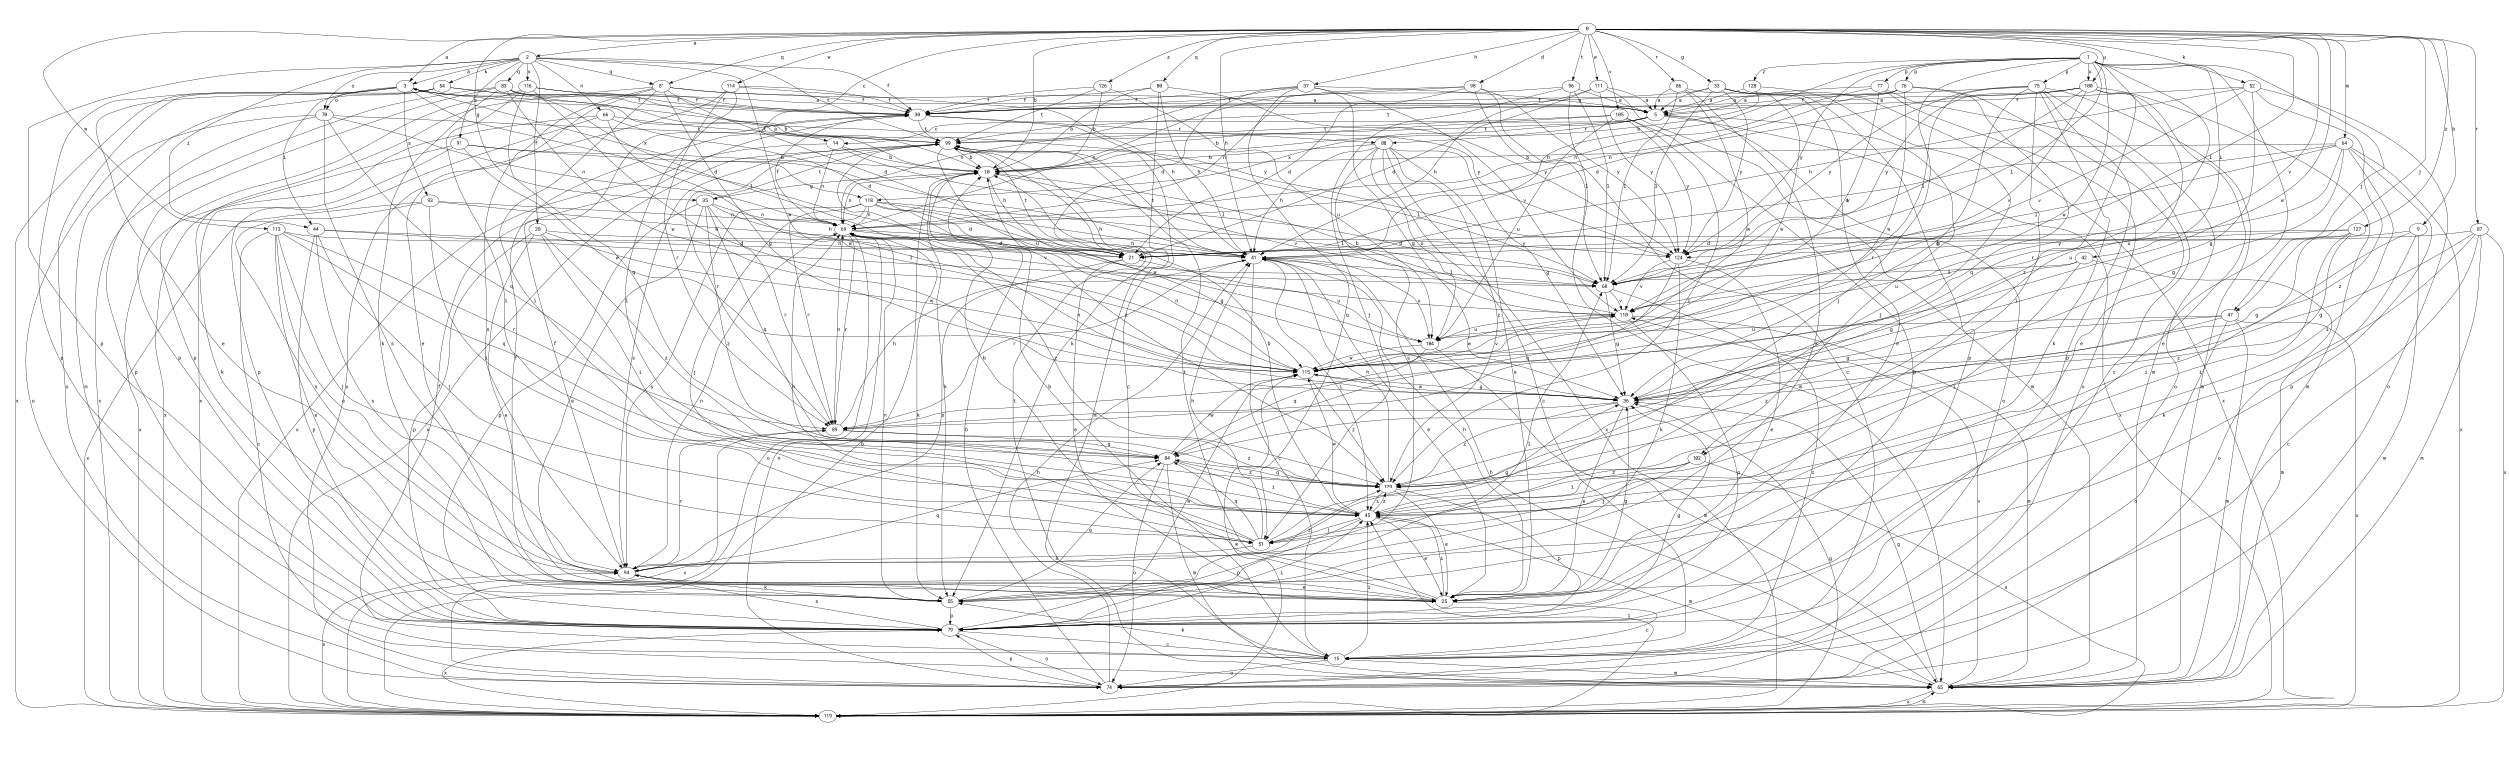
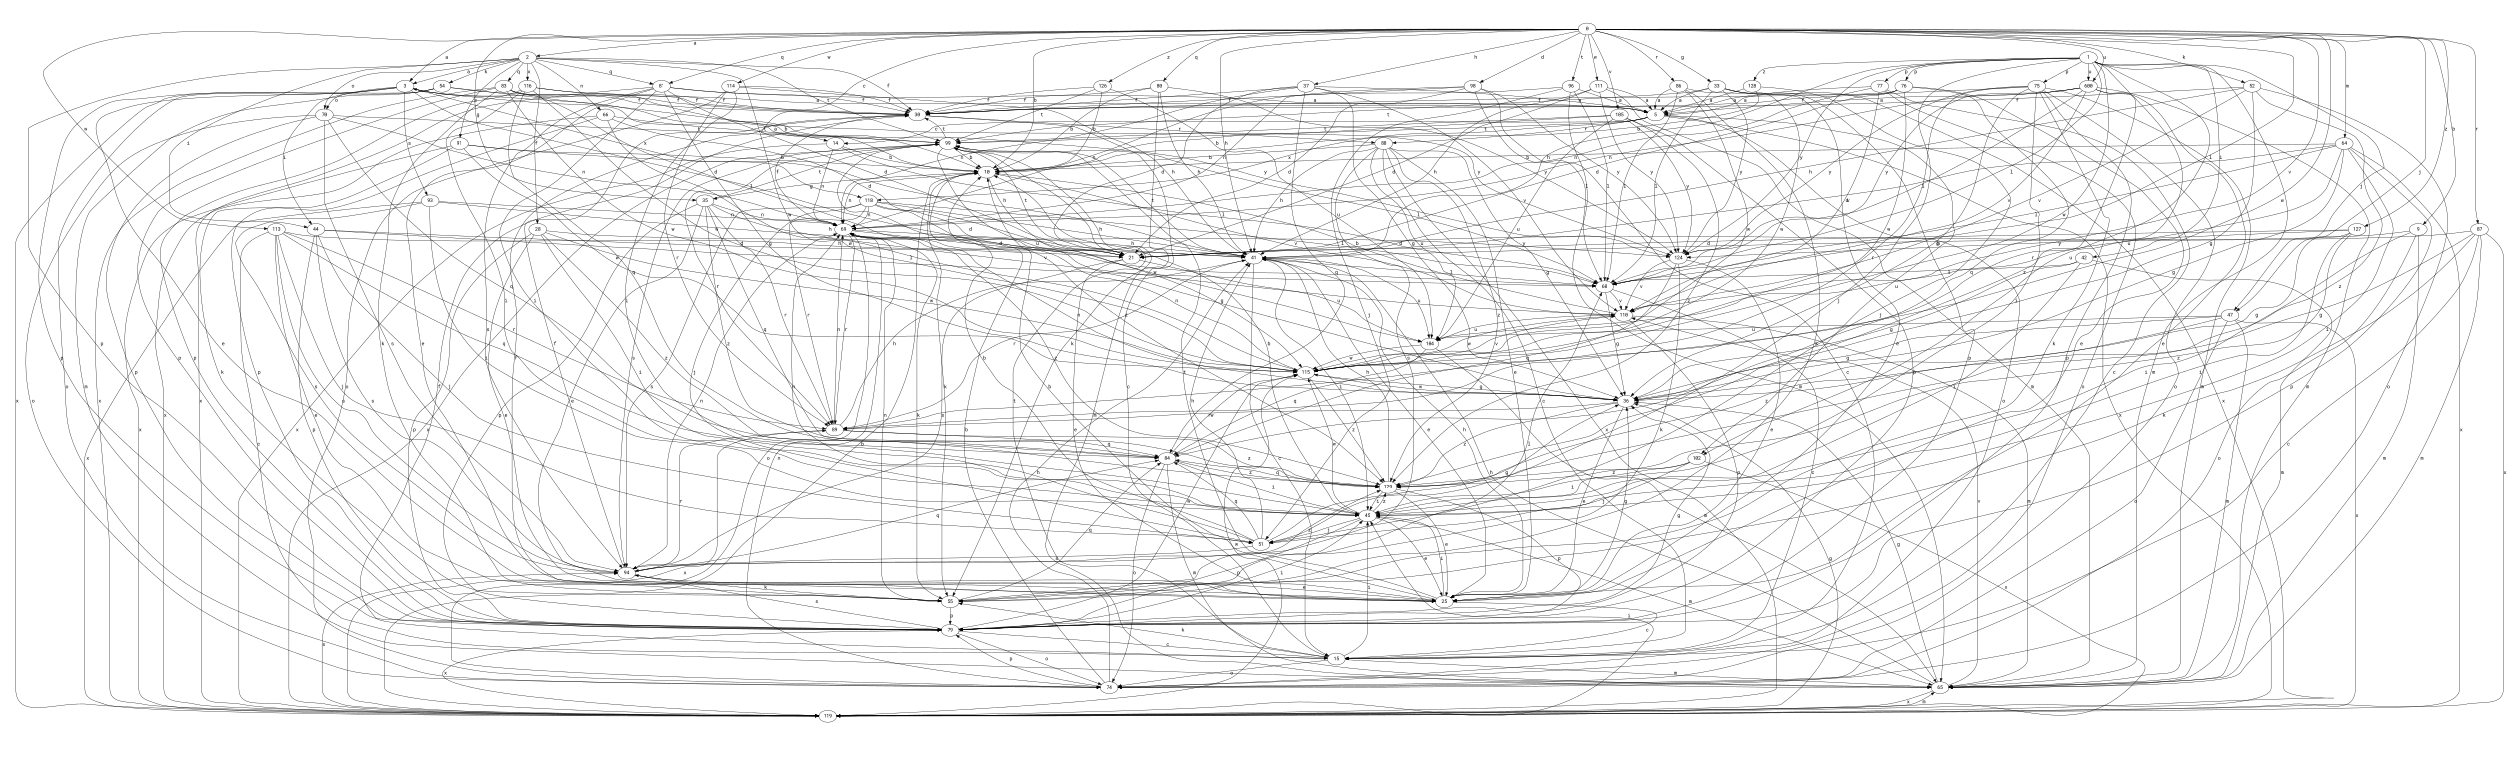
node "100": label "100" -> "600"
edge "30" -> "99": reversed
edge "37" -> "51": now "37" -> "84"
